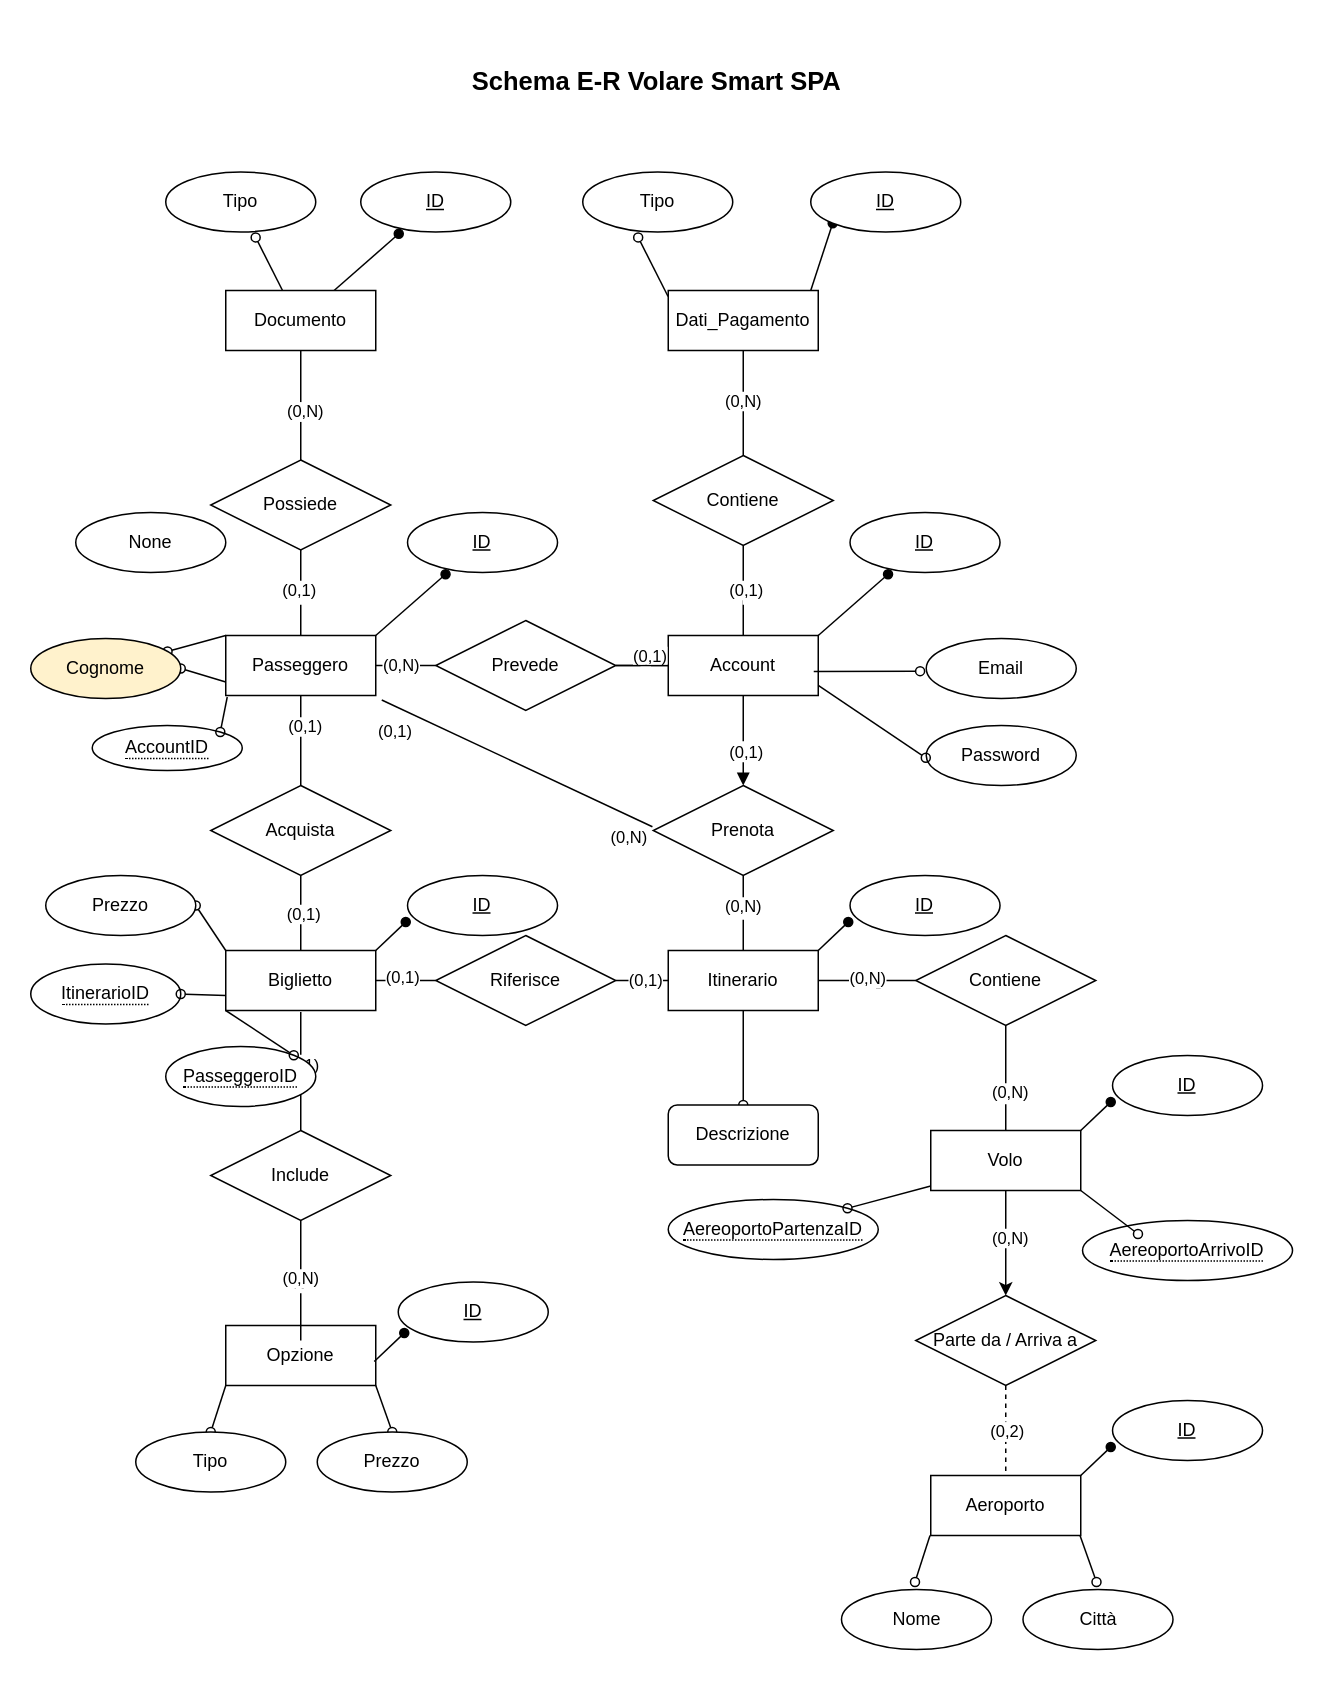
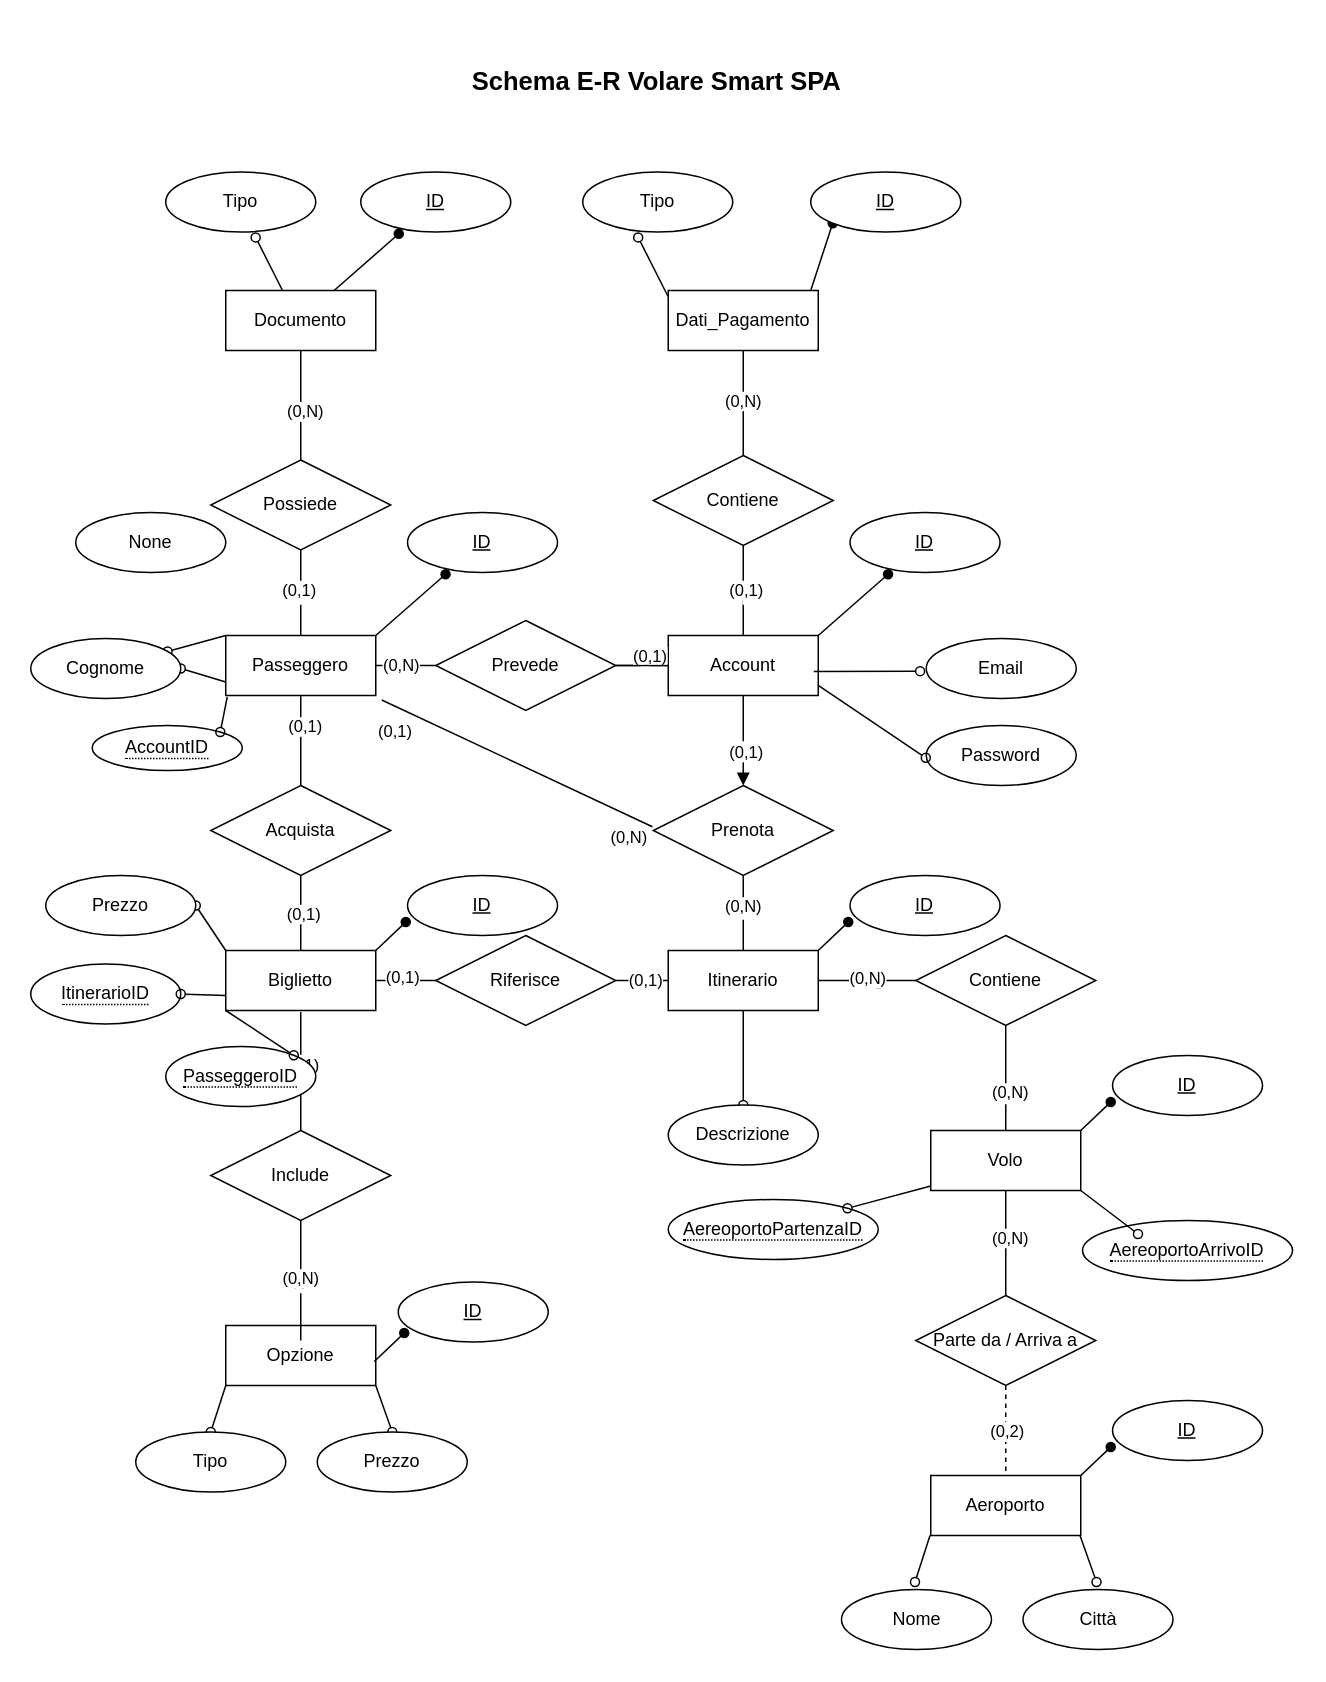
node "Cognome": fillcolor #fff2cc -> #ffffff
node "Descrizione": shape rounded rectangle -> ellipse
edge "Volo" -> "Parte da / Arriva a": arrowhead classic -> none
